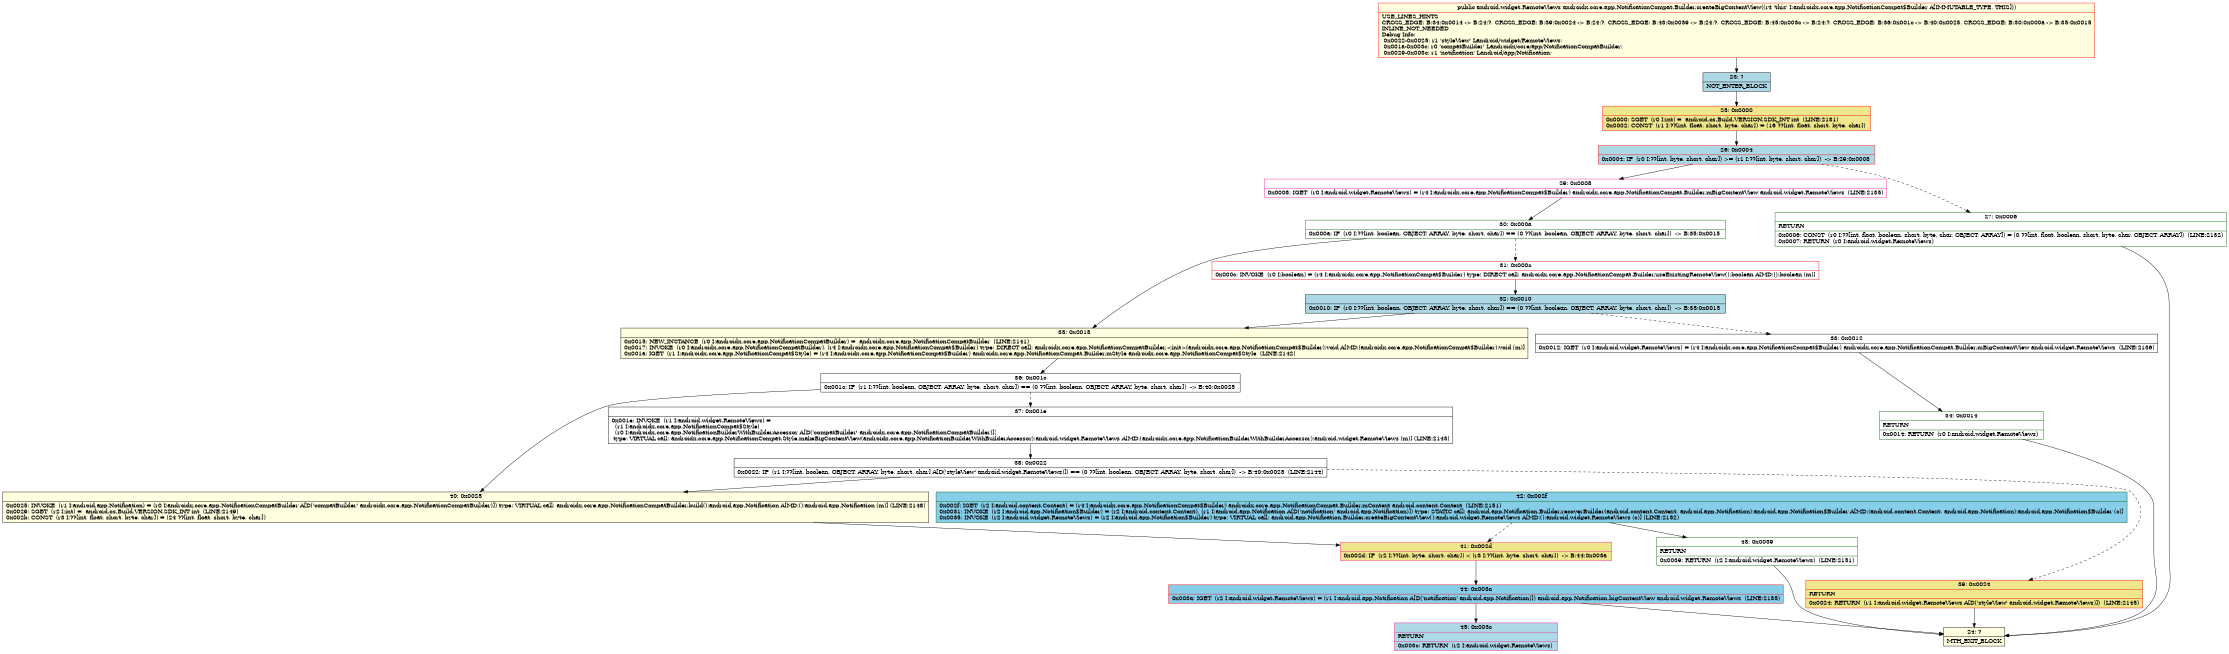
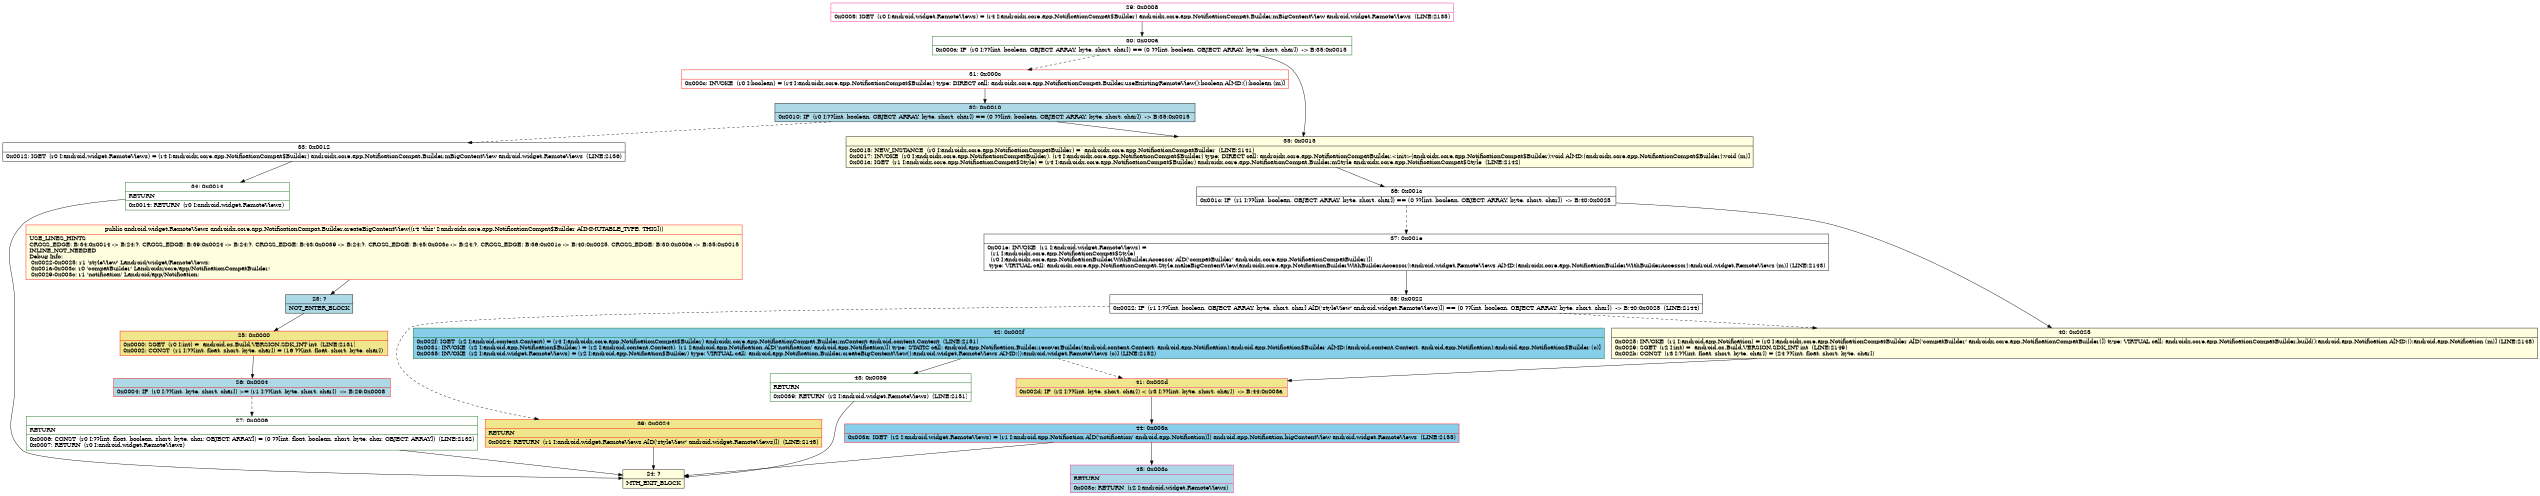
edge "26: 0x0004" -> "29: 0x0008": removed
edge "38: 0x0022" -> "40: 0x0025": style solid -> dashed
